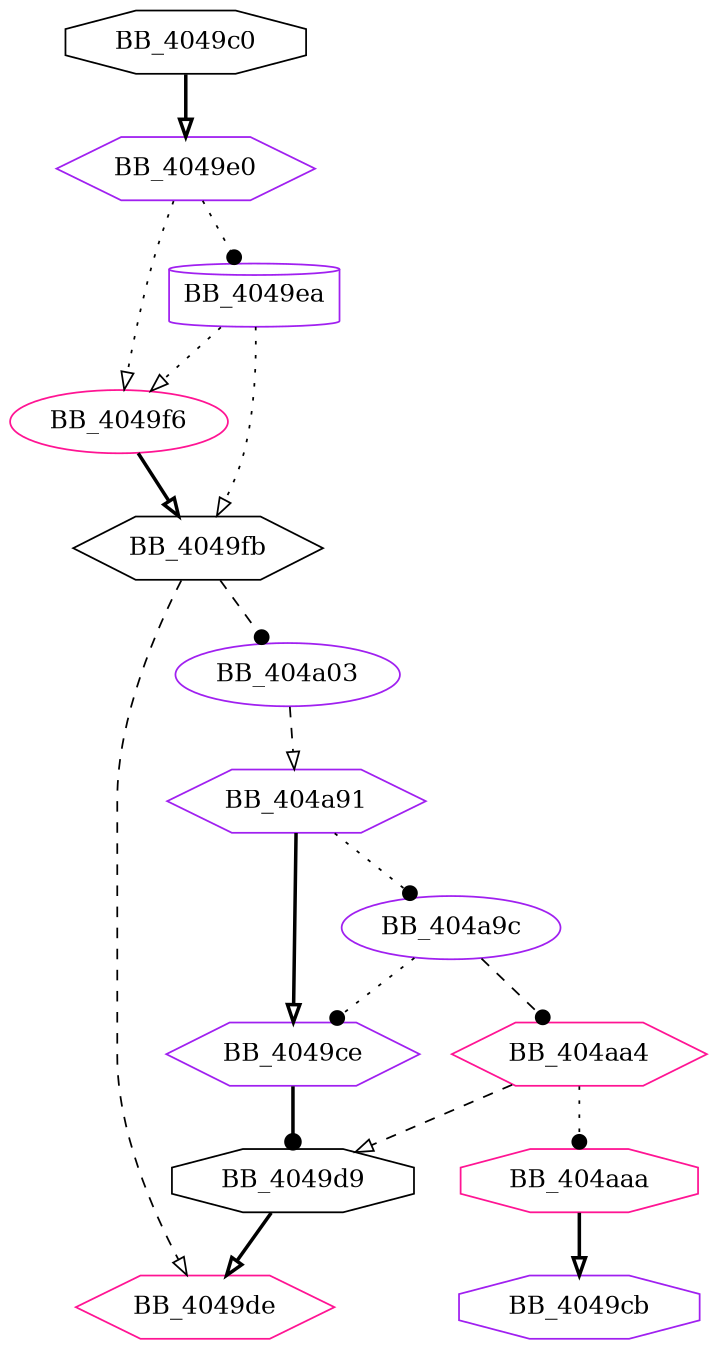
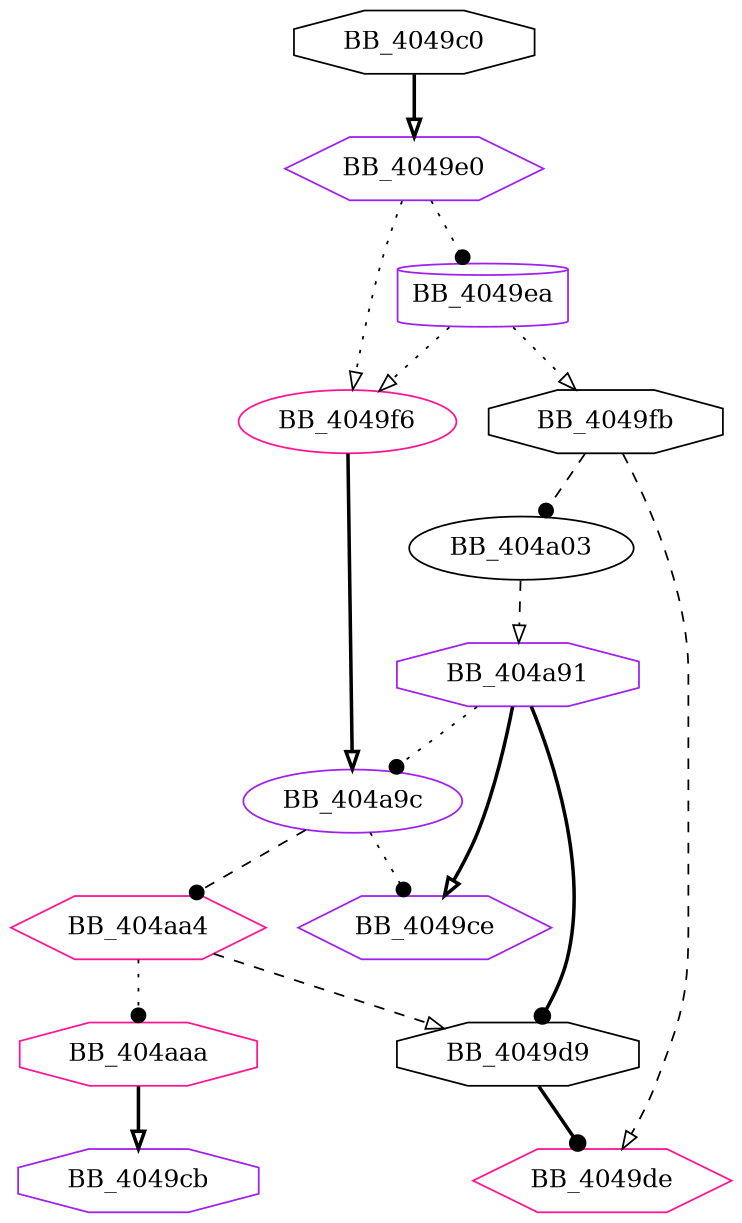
edge "BB_4049f6" -> "BB_4049fb": now "BB_4049f6" -> "BB_404a9c"
node "BB_4049fb": shape hexagon -> octagon
node "BB_404a03": color purple -> black
node "BB_404a91": shape hexagon -> octagon
edge "BB_4049ce" -> "BB_4049d9": now "BB_404a91" -> "BB_4049d9"
edge "BB_4049d9" -> "BB_4049de": arrowhead onormal -> dot
